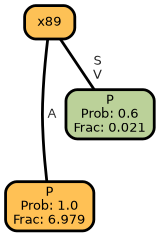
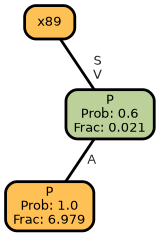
edge "x89" -- "P Prob: 1.0 Frac: 6.979": now "P Prob: 0.6 Frac: 0.021" -- "P Prob: 1.0 Frac: 6.979"
